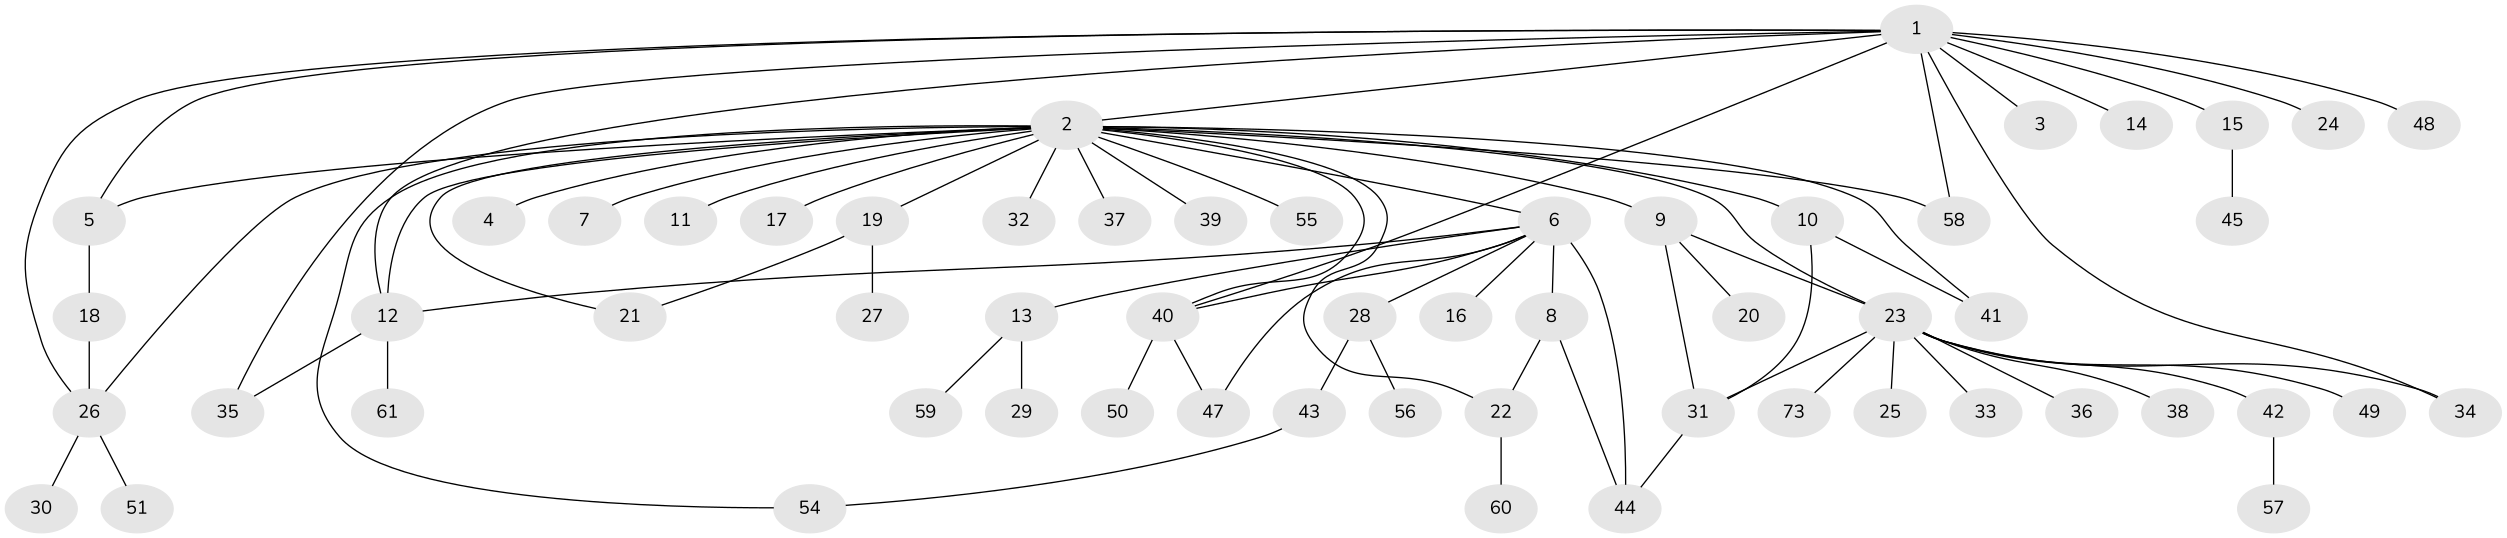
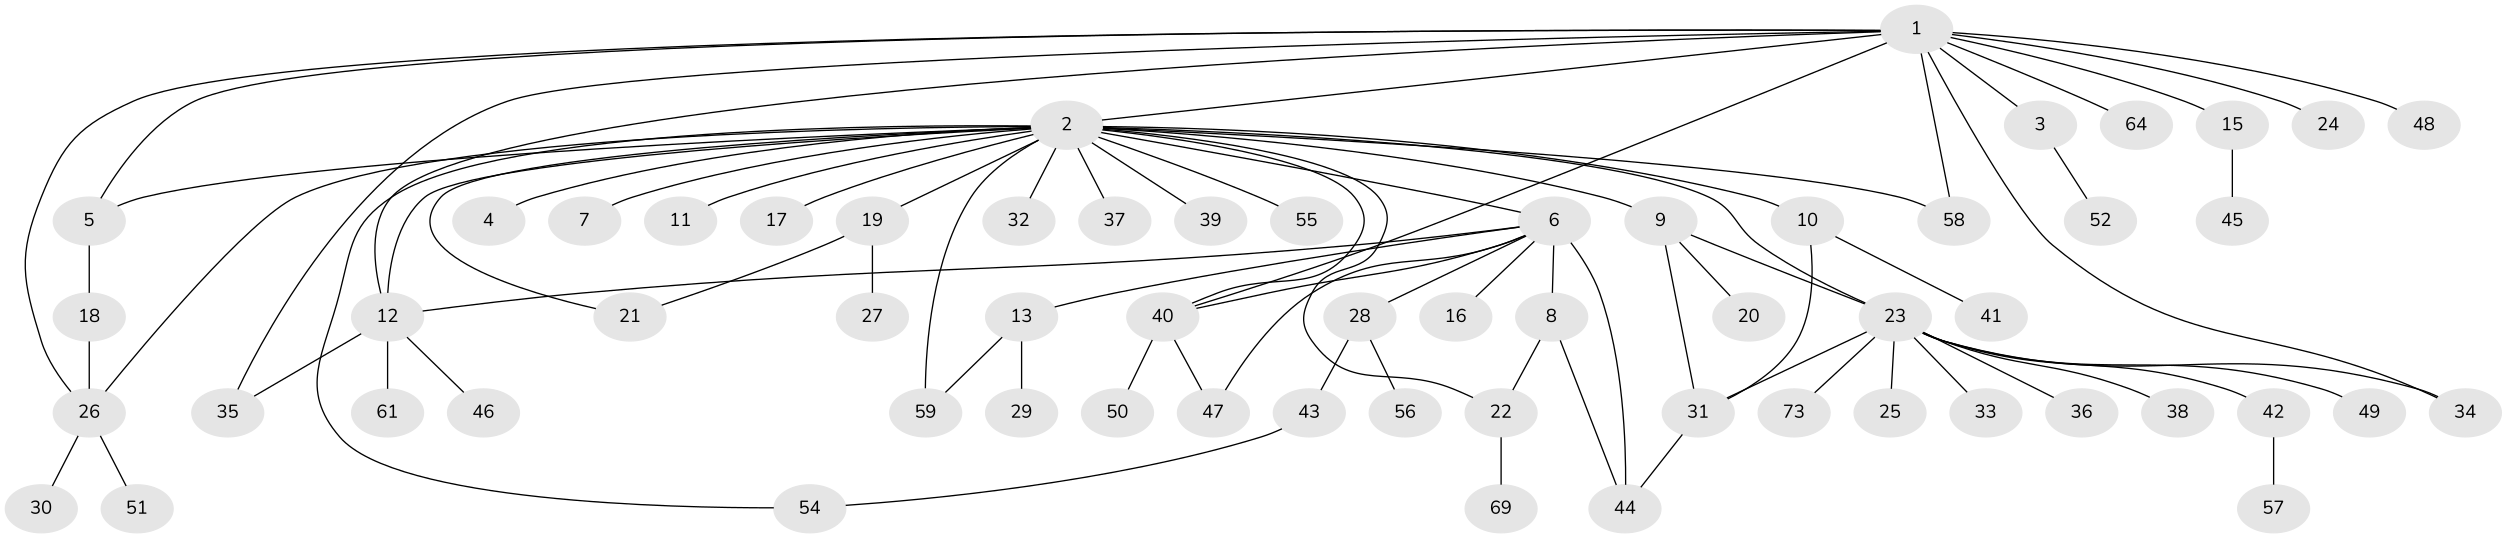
node "14": label "14" -> "64"
edge "2" -- "41": now "2" -- "59"
node "52": added
node "46": added
node "60": label "60" -> "69"
